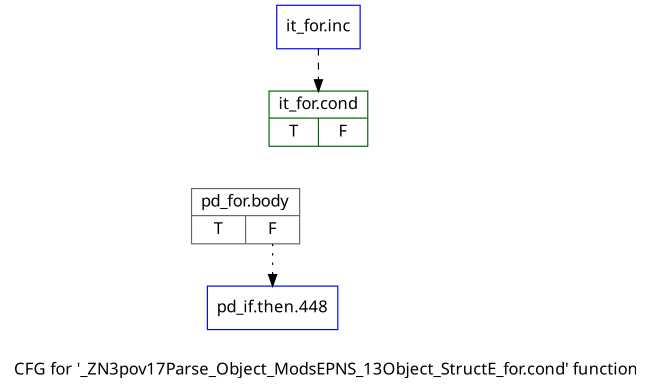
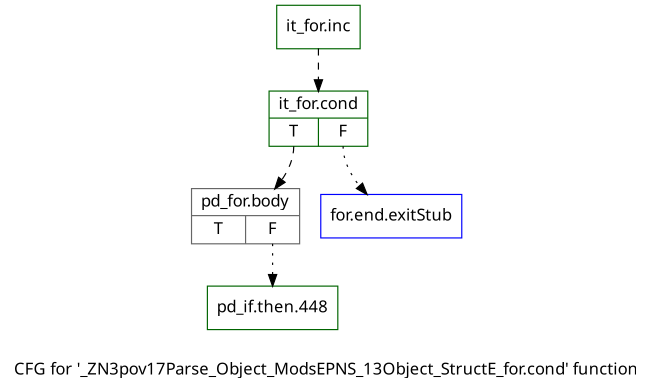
node "it_for.inc": color blue -> darkgreen
edge "it_for.cond" -> "pd_for.body": added
node "for.end.exitStub": added
node "pd_if.then.448": color blue -> darkgreen
